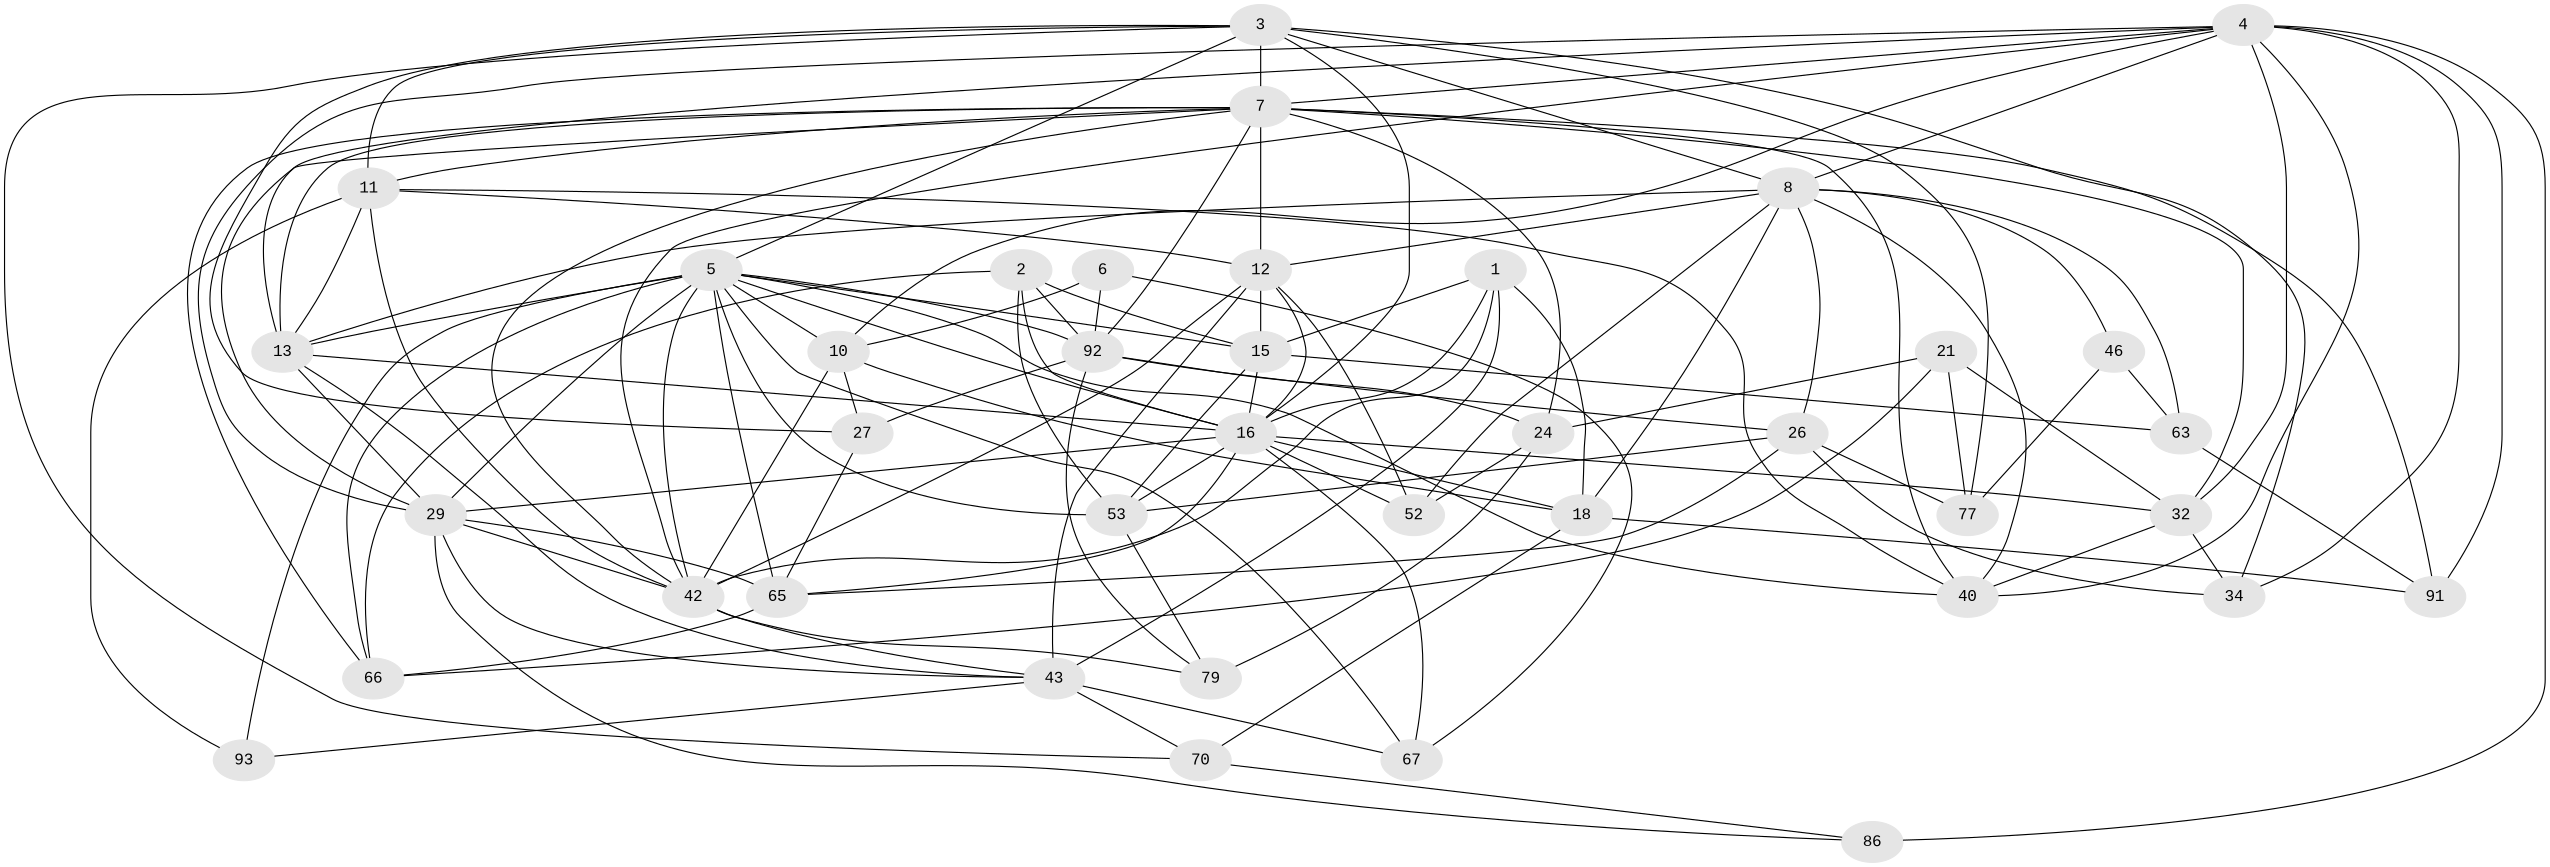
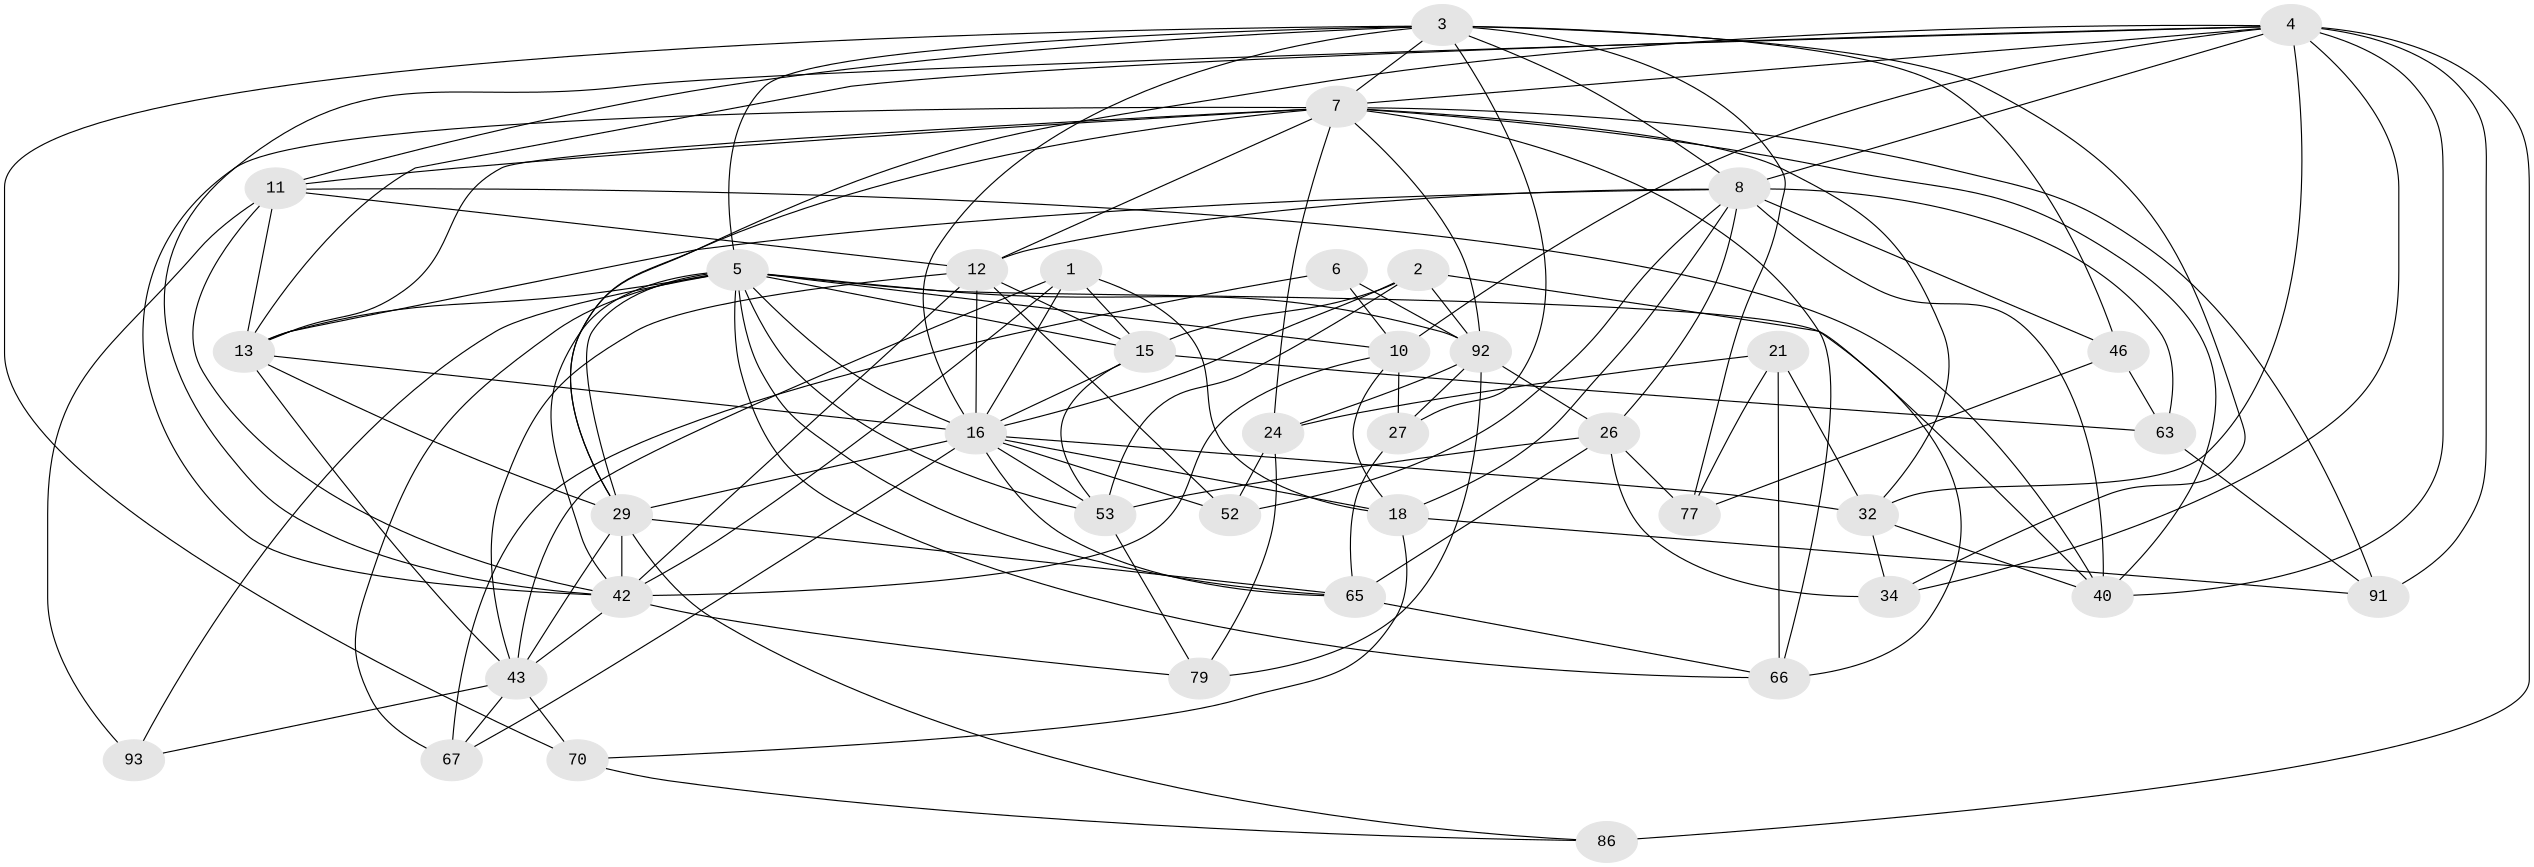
edge "3" -- "46": added
